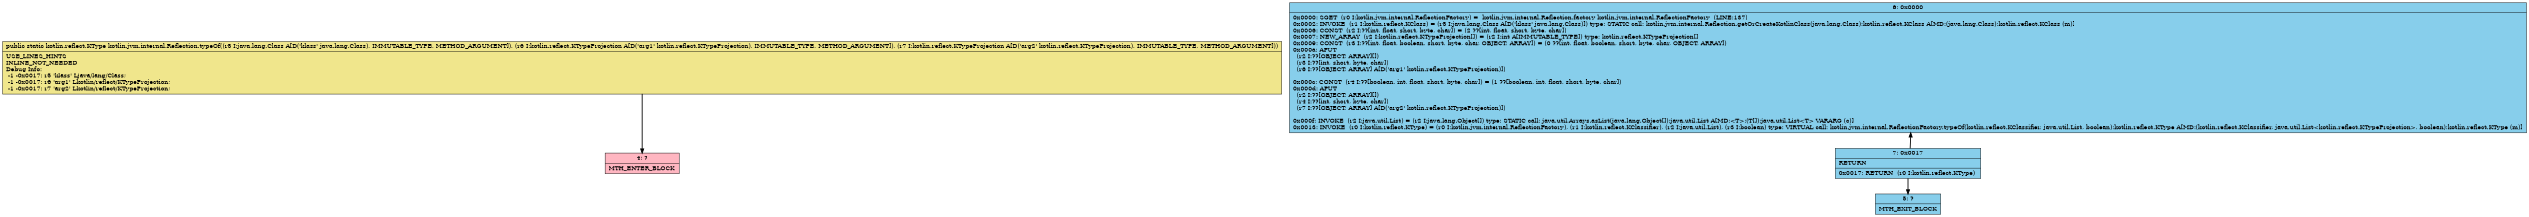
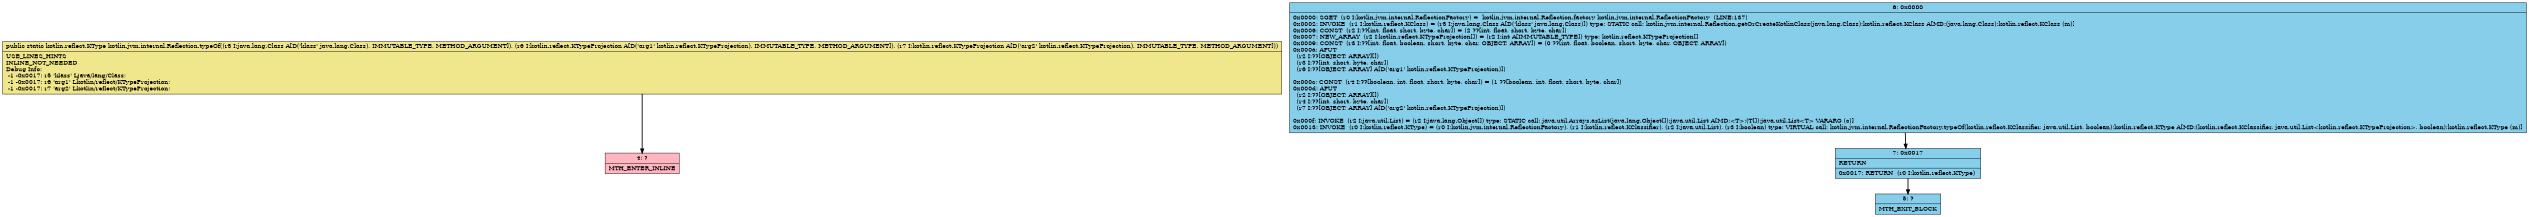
edge "7: 0x0017" -> "6: 0x0000": reversed
node "4: ?": text "MTH_ENTER_BLOCK" -> "MTH_ENTER_INLINE"
